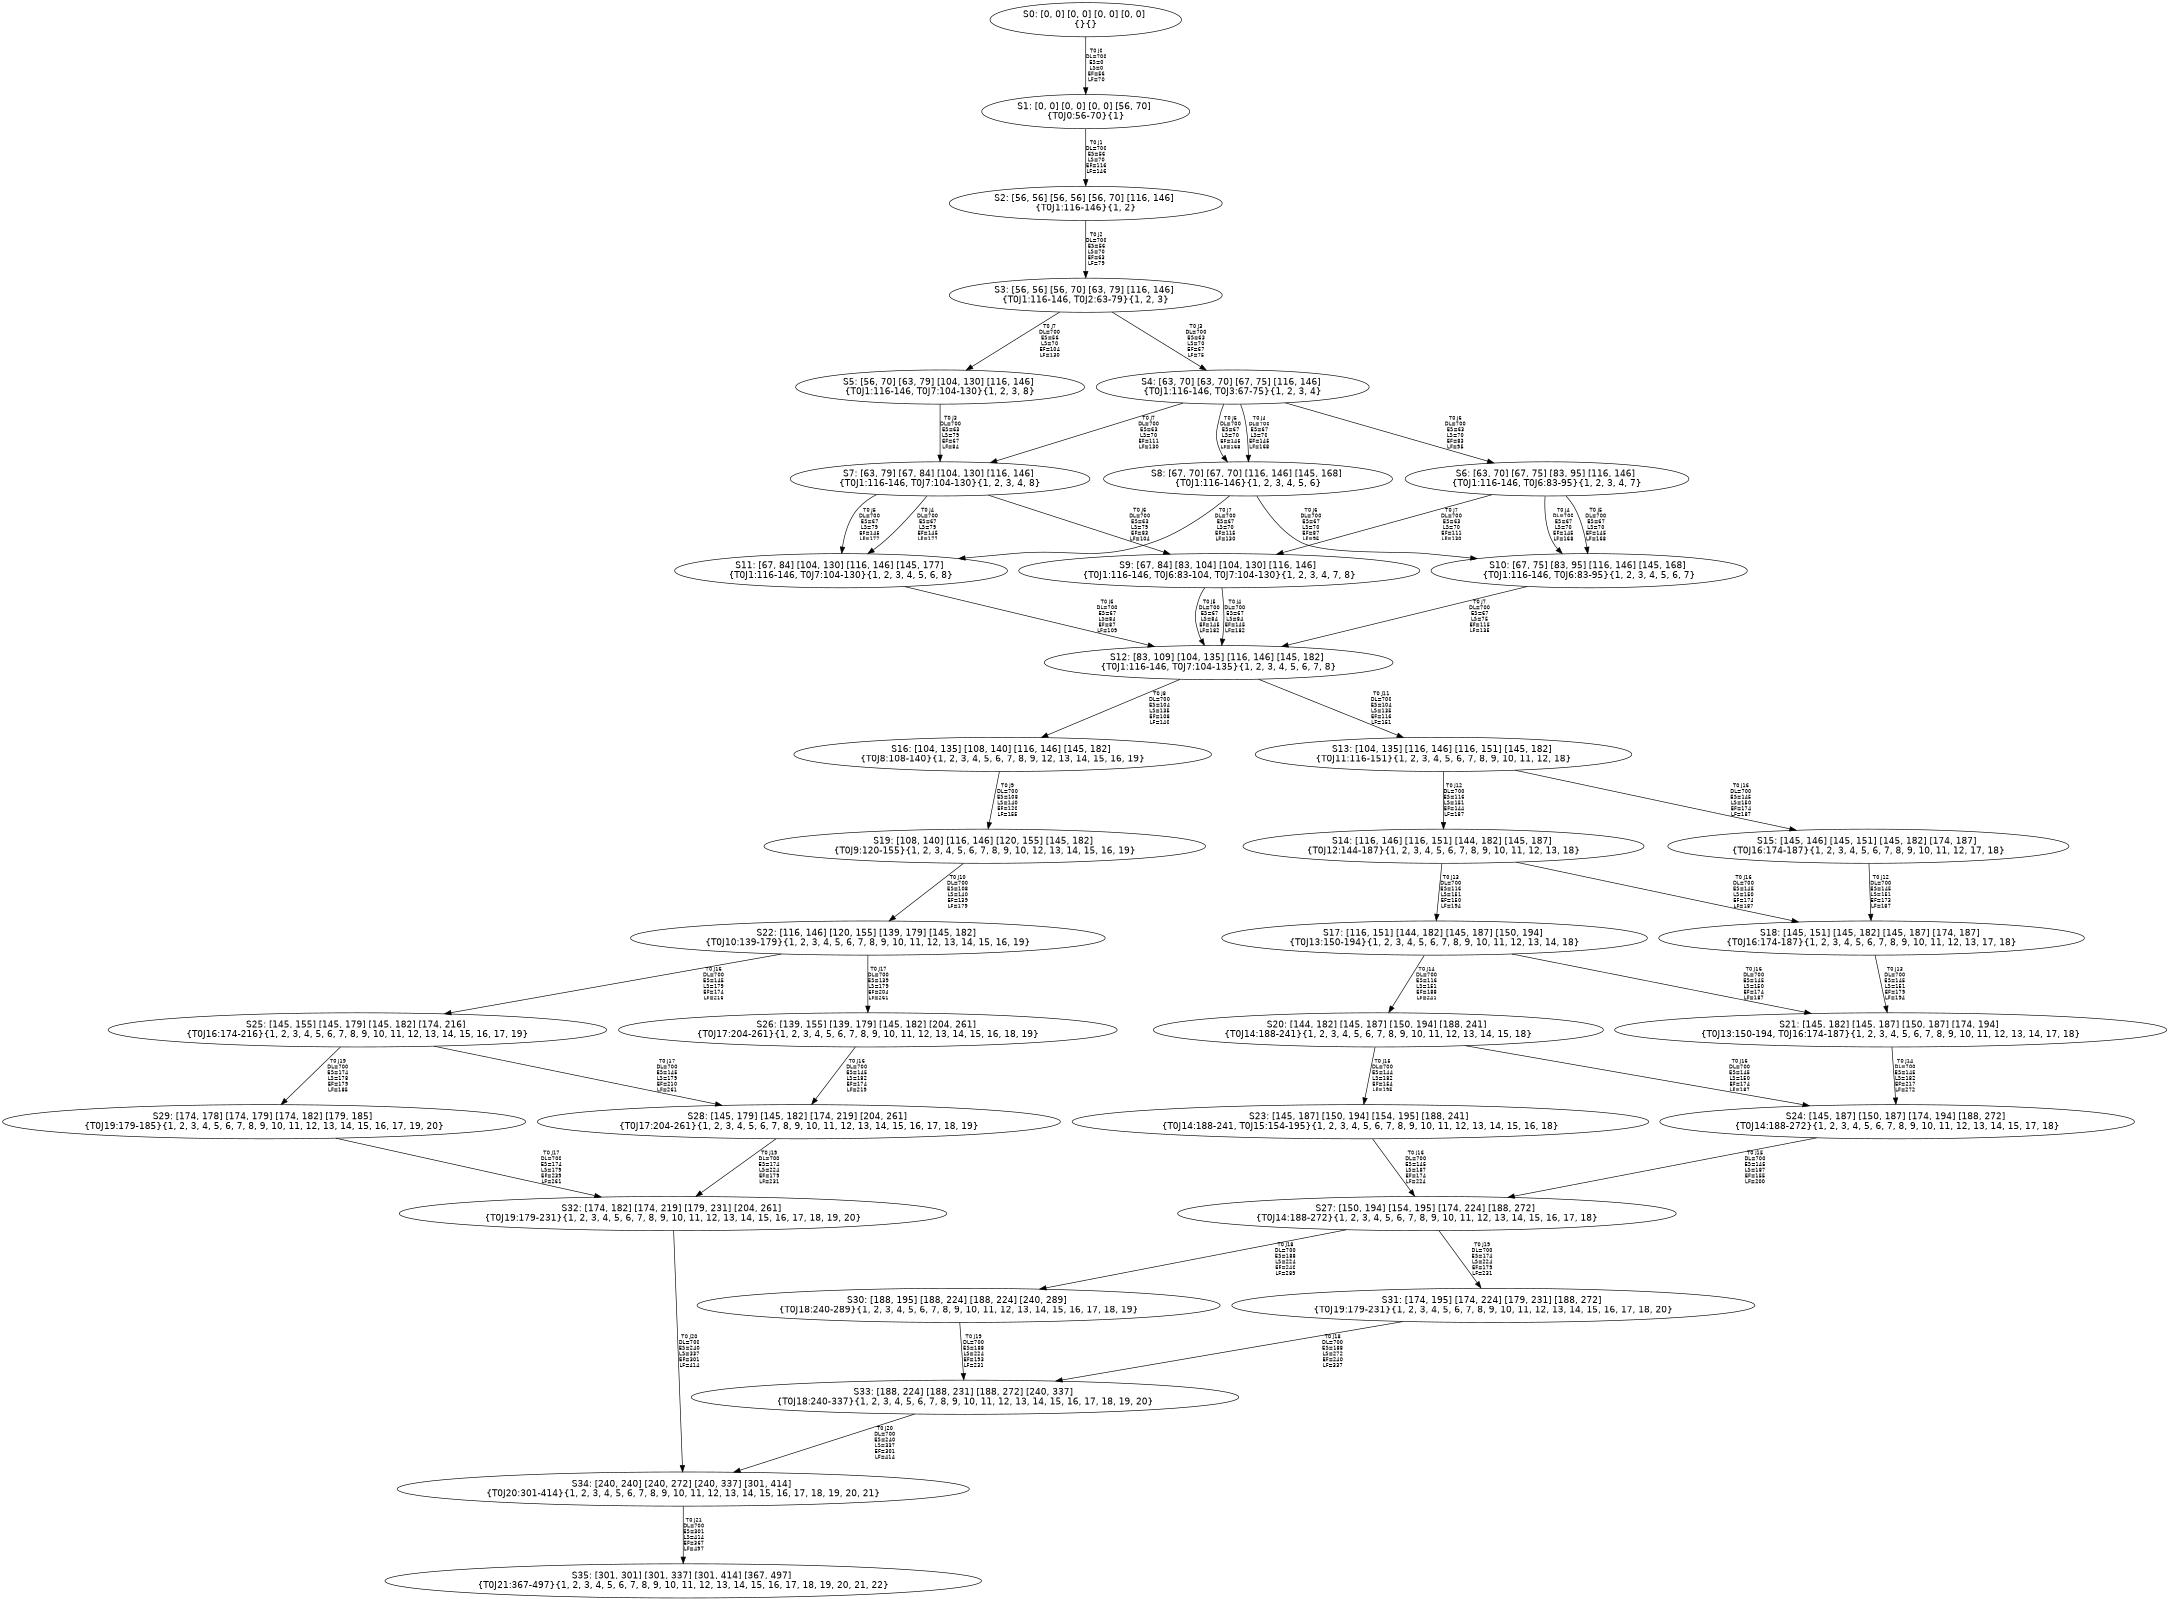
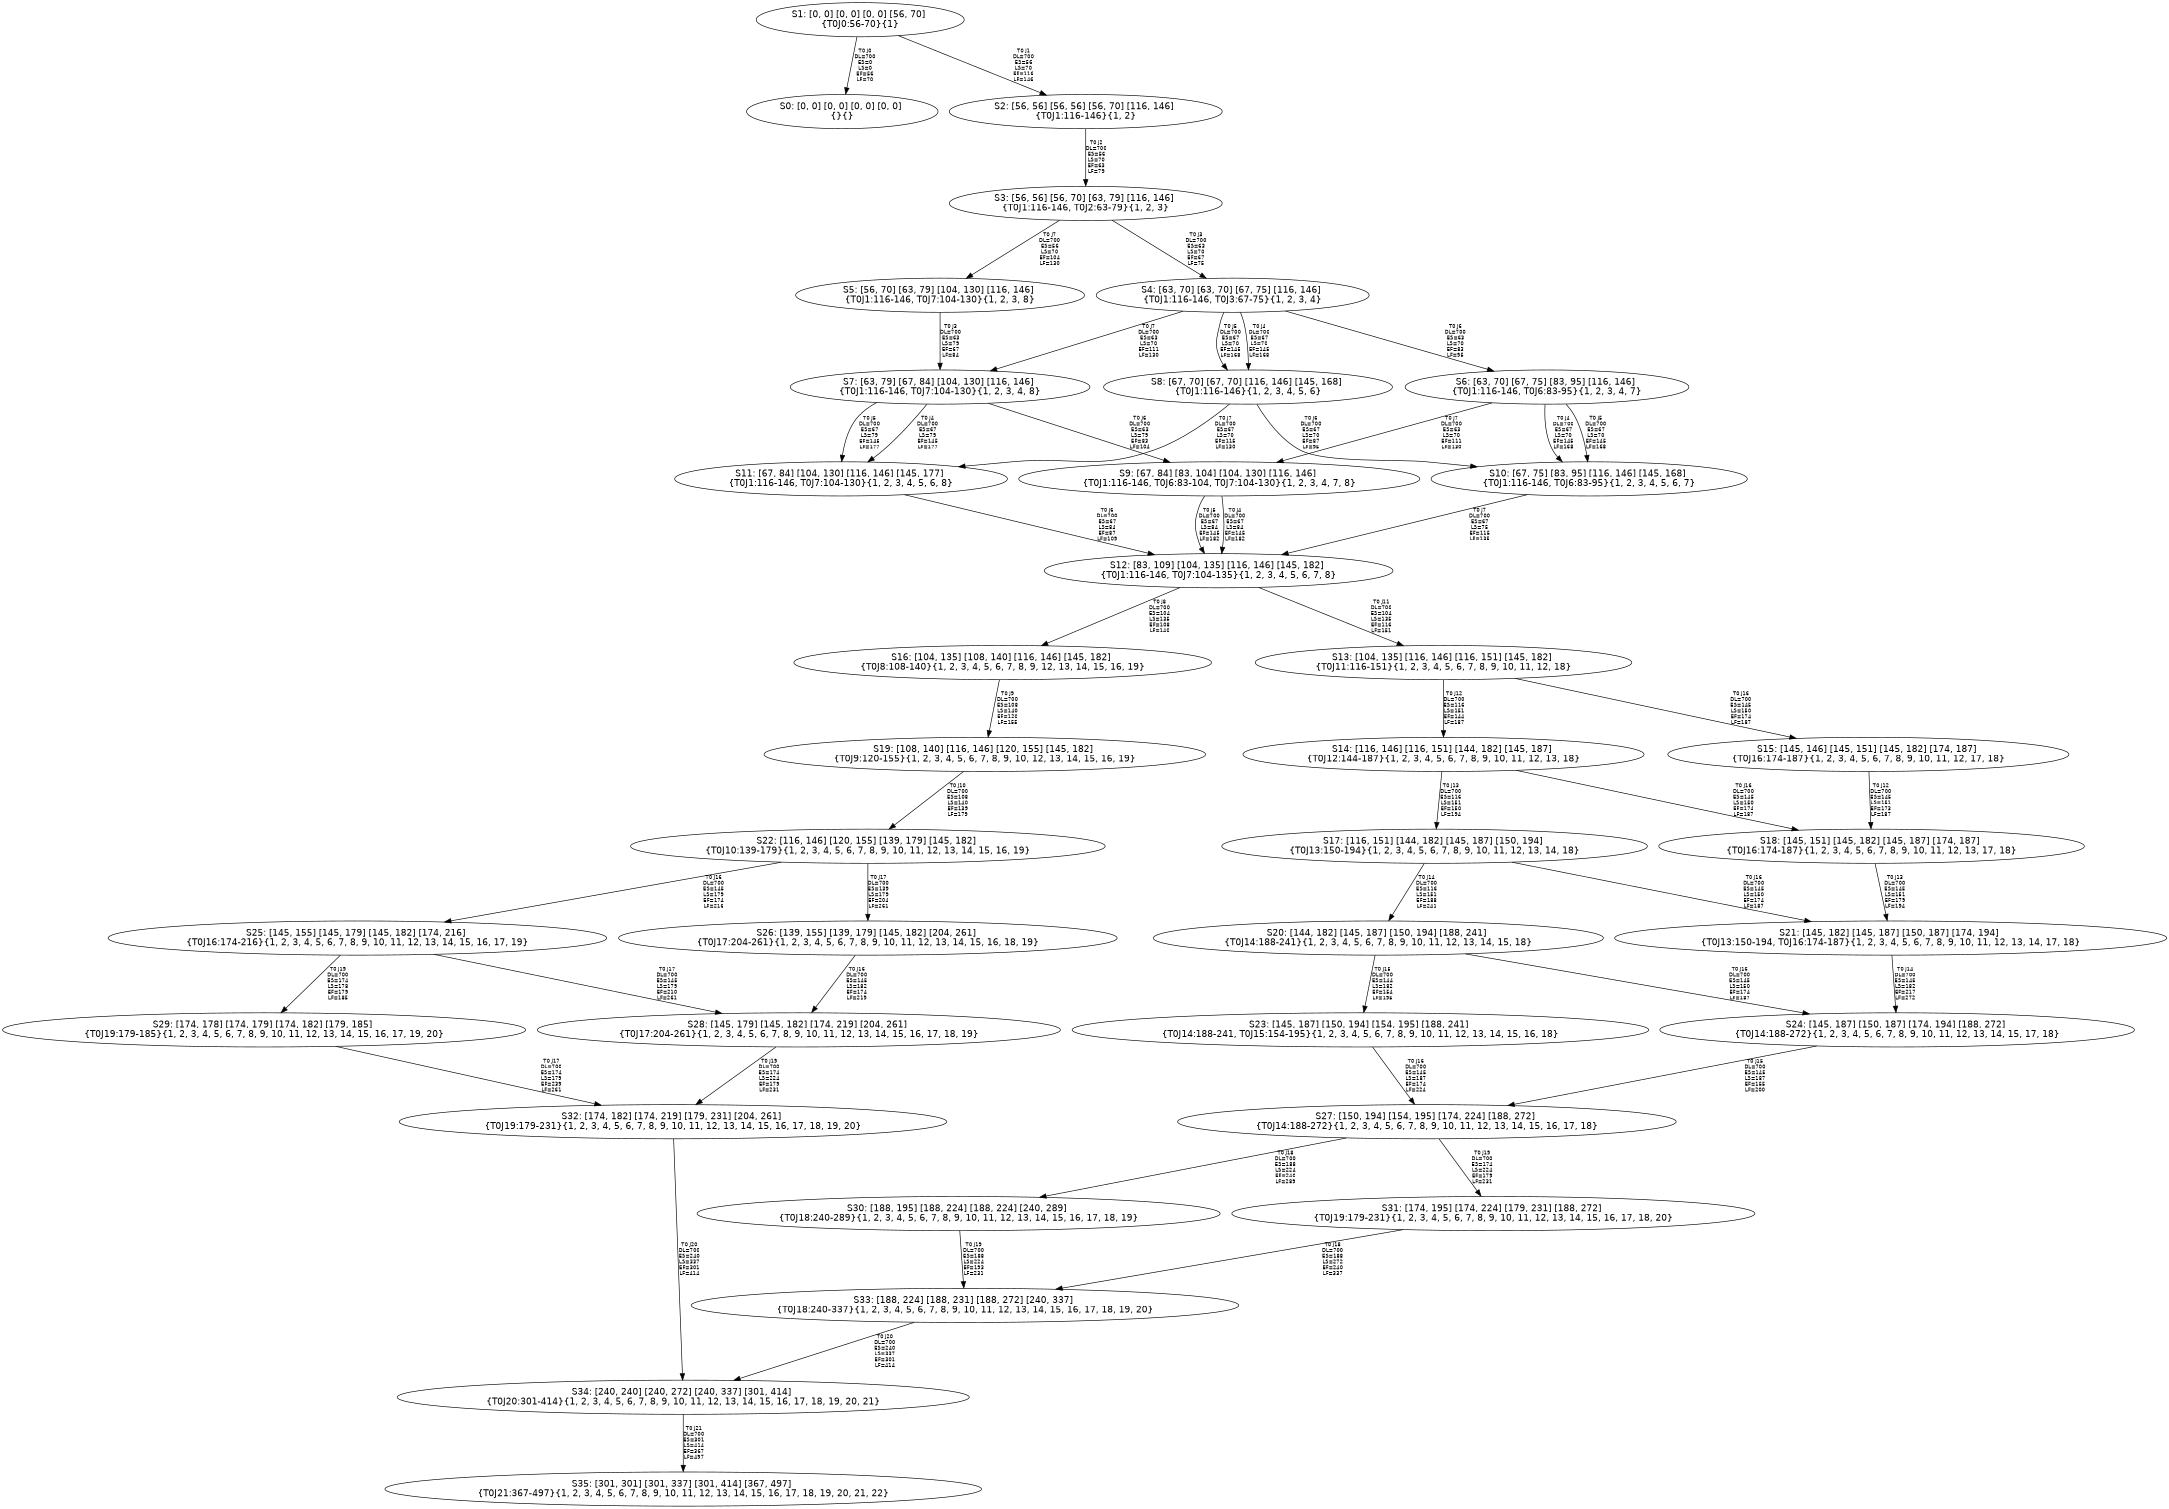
edge "S0: [0, 0] [0, 0] [0, 0] [0, 0] {}{}" -> "S1: [0, 0] [0, 0] [0, 0] [56, 70] {T0J0:56-70}{1}": reversed
